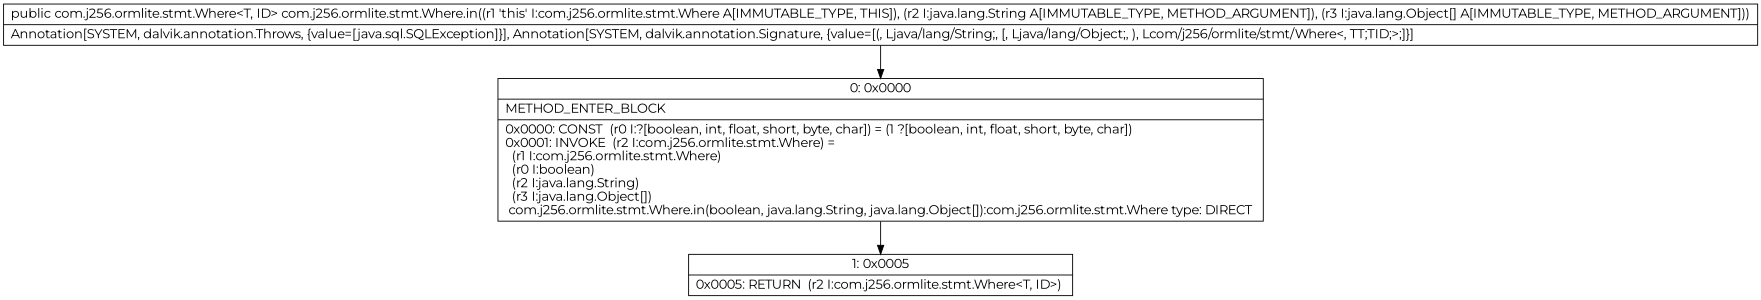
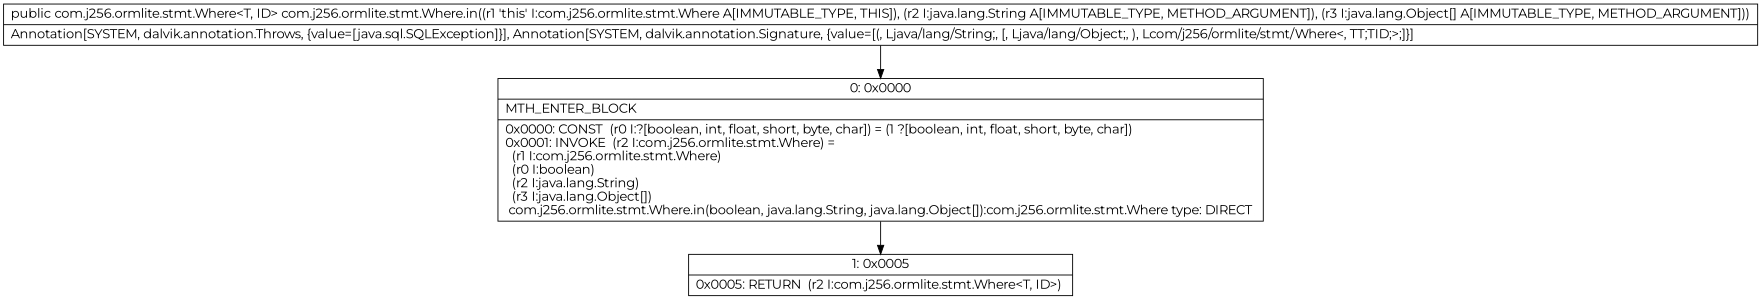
node "0: 0x0000": text "METHOD_ENTER_BLOCK" -> "MTH_ENTER_BLOCK"
